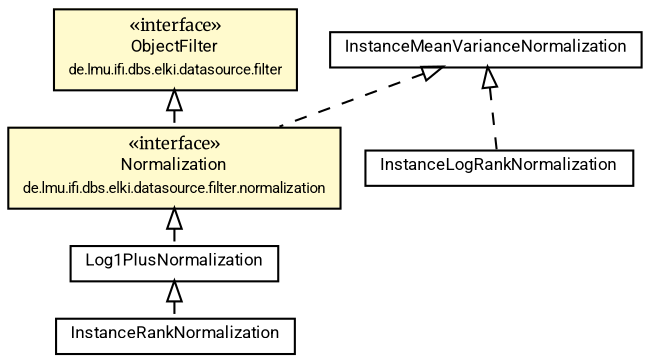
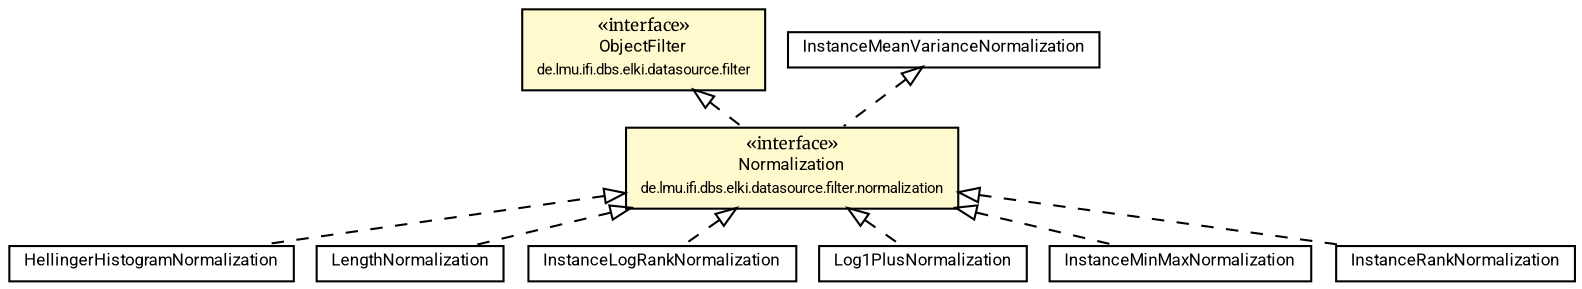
edge "InstanceLogRankNormalization" -> "InstanceMeanVarianceNormalization": now "InstanceLogRankNormalization" -> "Normalization"
node "HellingerHistogramNormalization": added
node "LengthNormalization": added
node "InstanceMinMaxNormalization": added
edge "InstanceRankNormalization" -> "Log1PlusNormalization": now "InstanceRankNormalization" -> "Normalization"
